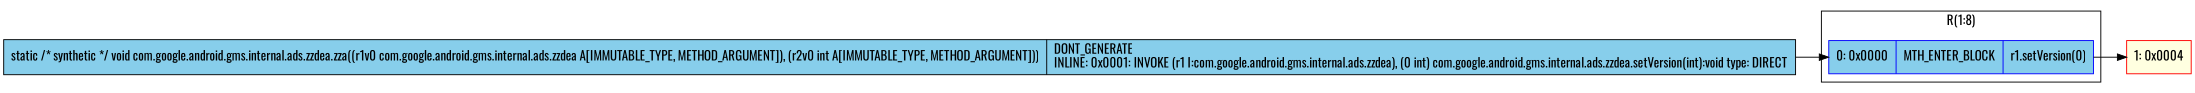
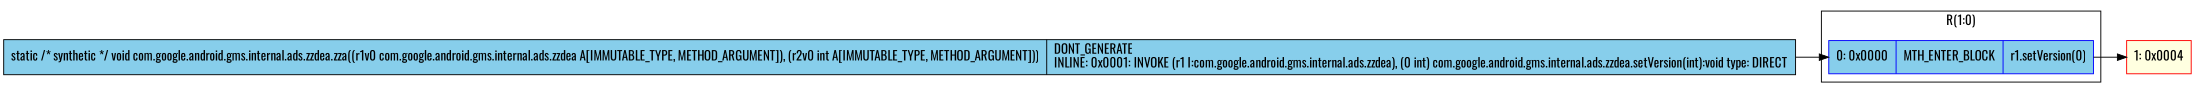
cluster "R(1:8)": label "R(1:8)" -> "R(1:0)"
